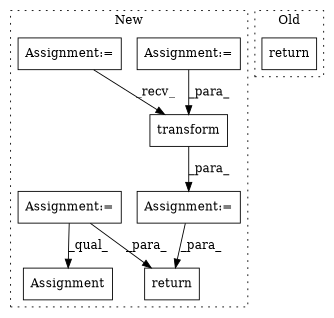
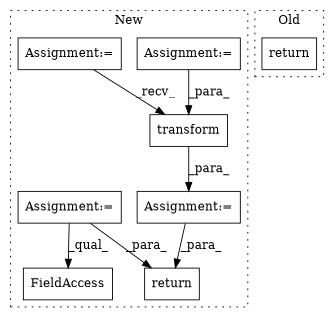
node "Assignment": label "Assignment" -> "FieldAccess"
